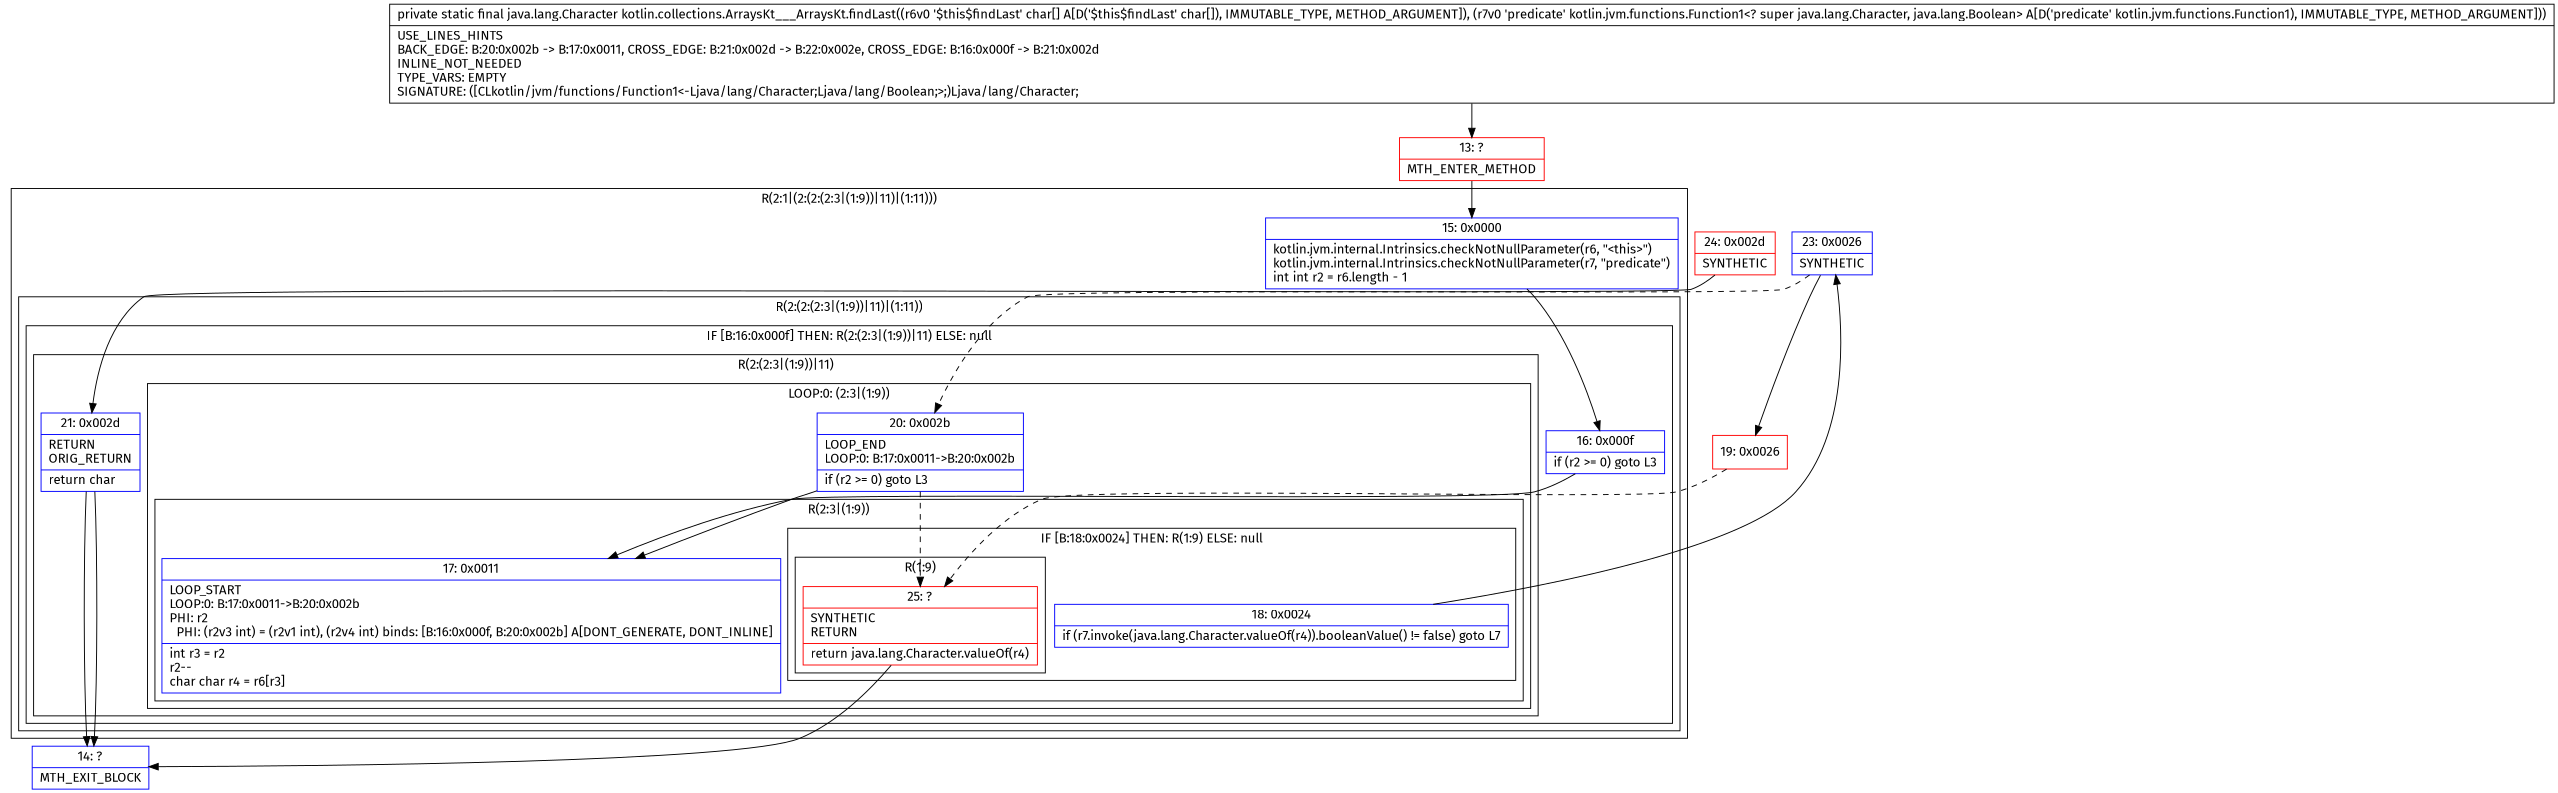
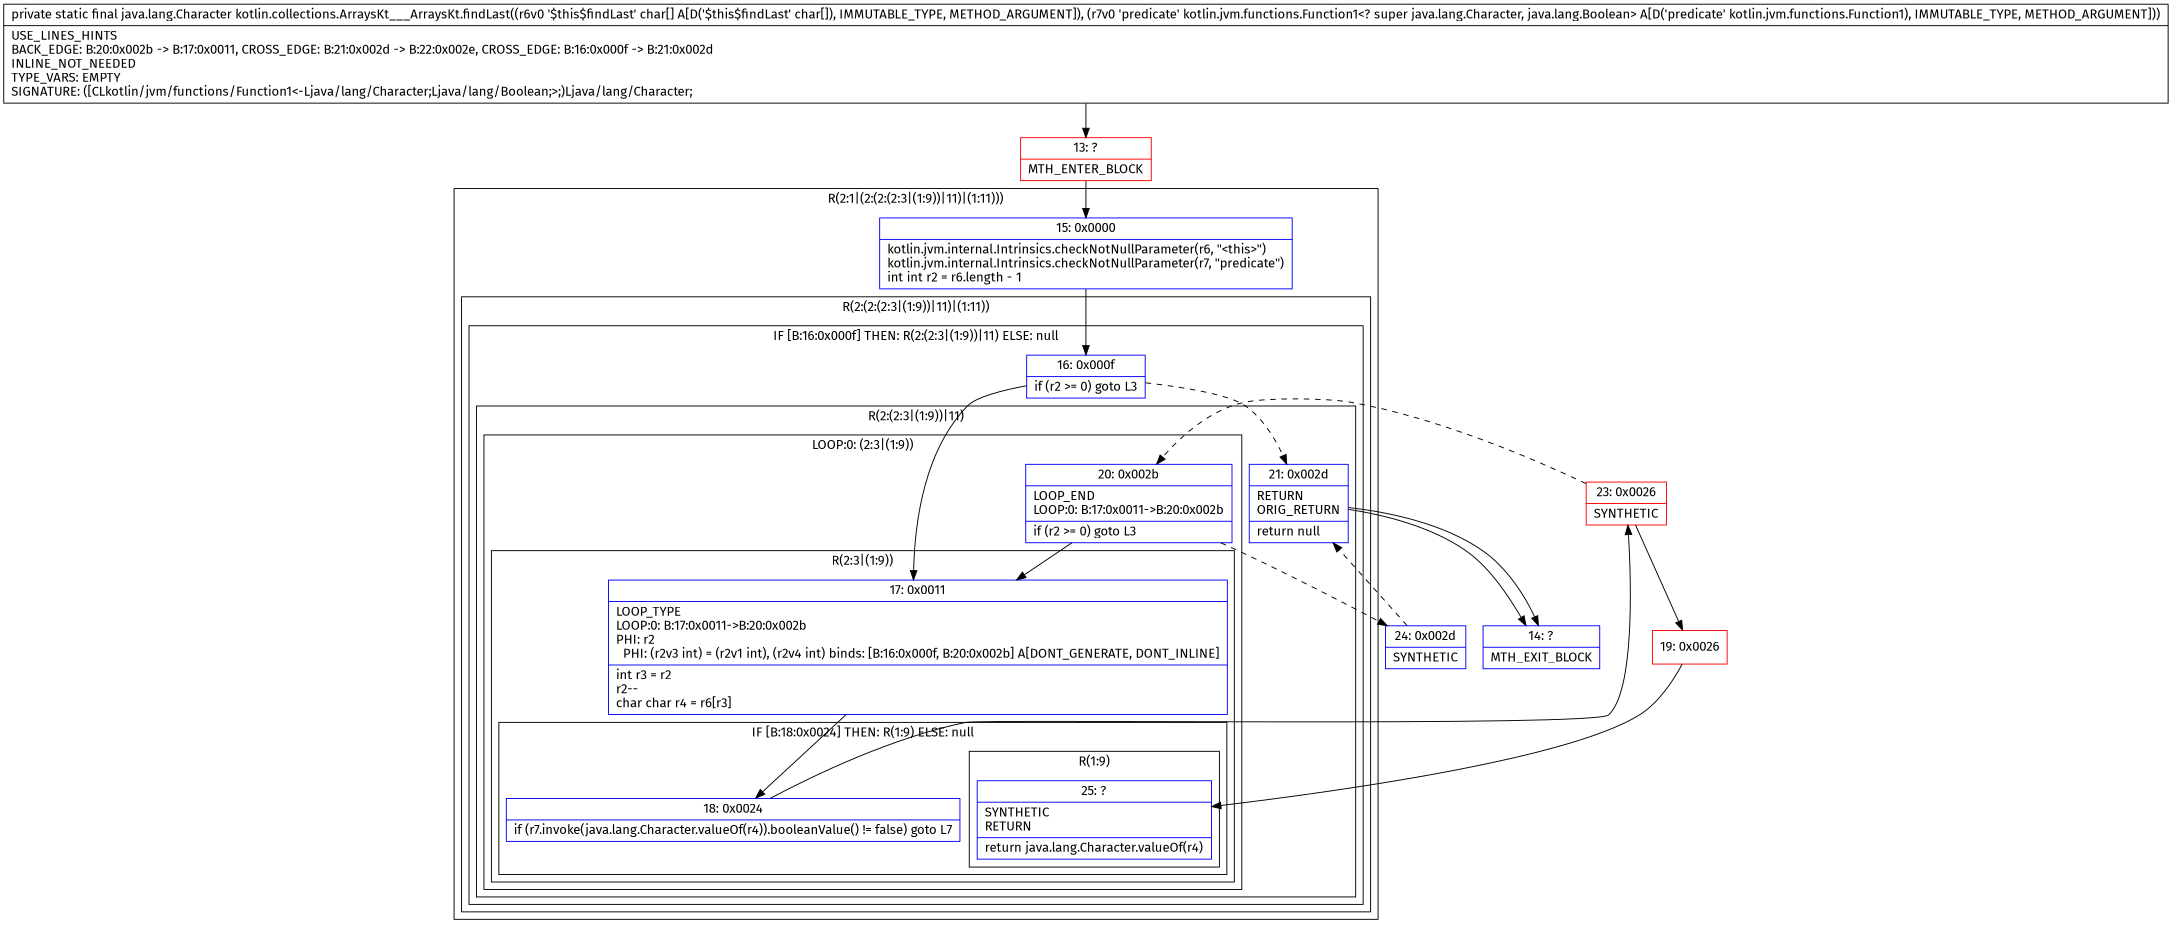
node "13: ?": text "MTH_ENTER_METHOD" -> "MTH_ENTER_BLOCK"
node "24: 0x002d": color red -> blue
node "23: 0x0026": color blue -> red
edge "24: 0x002d" -> "21: 0x002d": style solid -> dashed
edge "16: 0x000f" -> "21: 0x002d": added
node "21: 0x002d": text "return char" -> "return null"
edge "19: 0x0026" -> "25: ?": style dashed -> solid
edge "20: 0x002b" -> "25: ?": now "20: 0x002b" -> "24: 0x002d"
node "17: 0x0011": text "LOOP_START" -> "LOOP_TYPE"
node "25: ?": color red -> blue
edge "17: 0x0011" -> "18: 0x0024": added
edge "25: ?" -> "14: ?": removed
